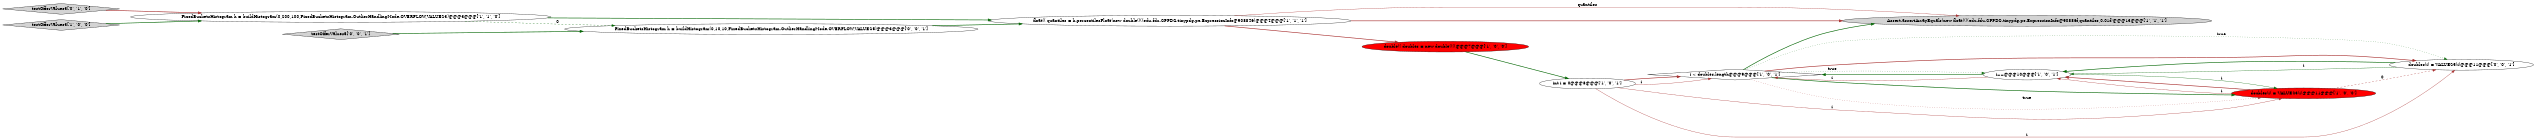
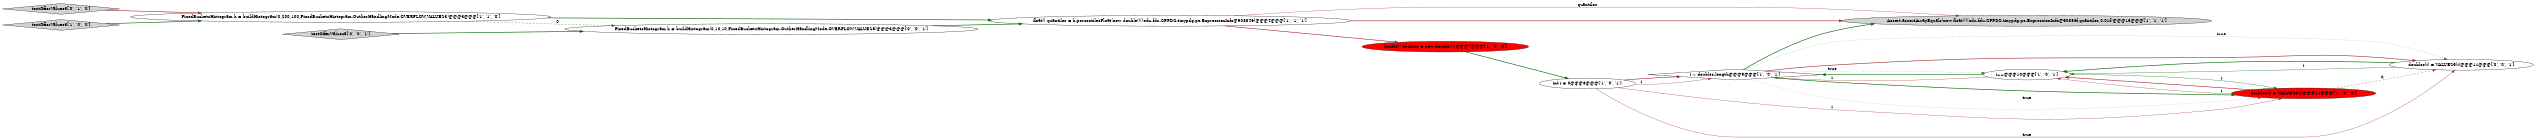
edge "int i = 0@@@8@@@['1', '0', '1']" -> "doubles(i( = VALUES5(i(@@@11@@@['0', '0', '1']": label "i" -> "true"
